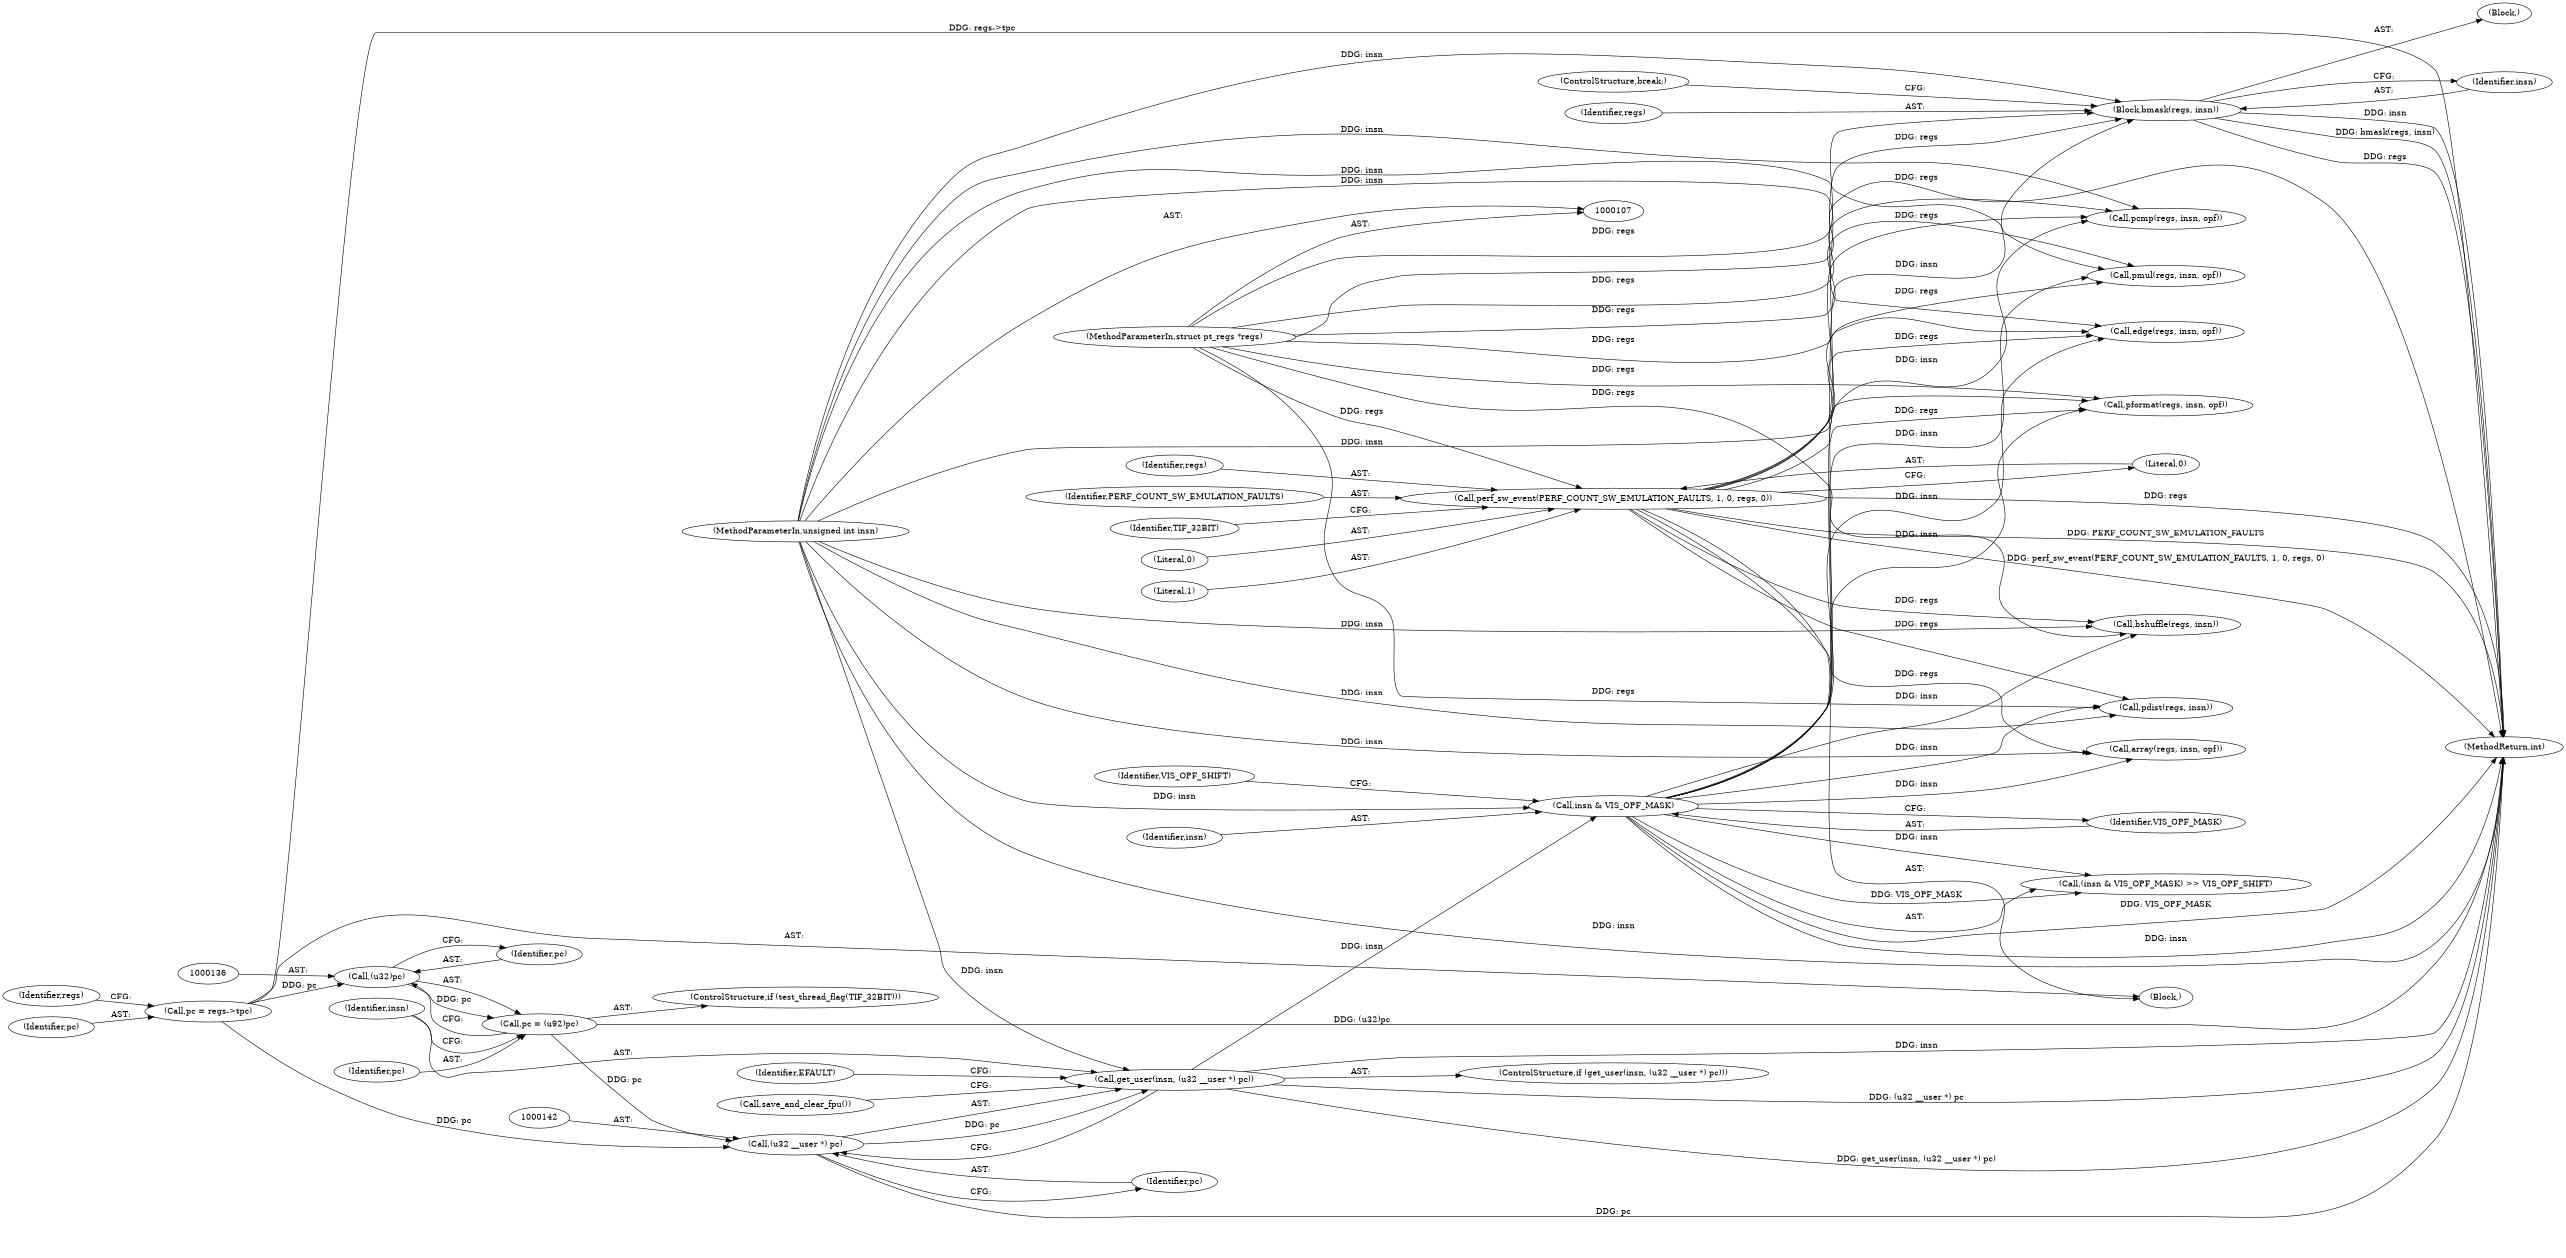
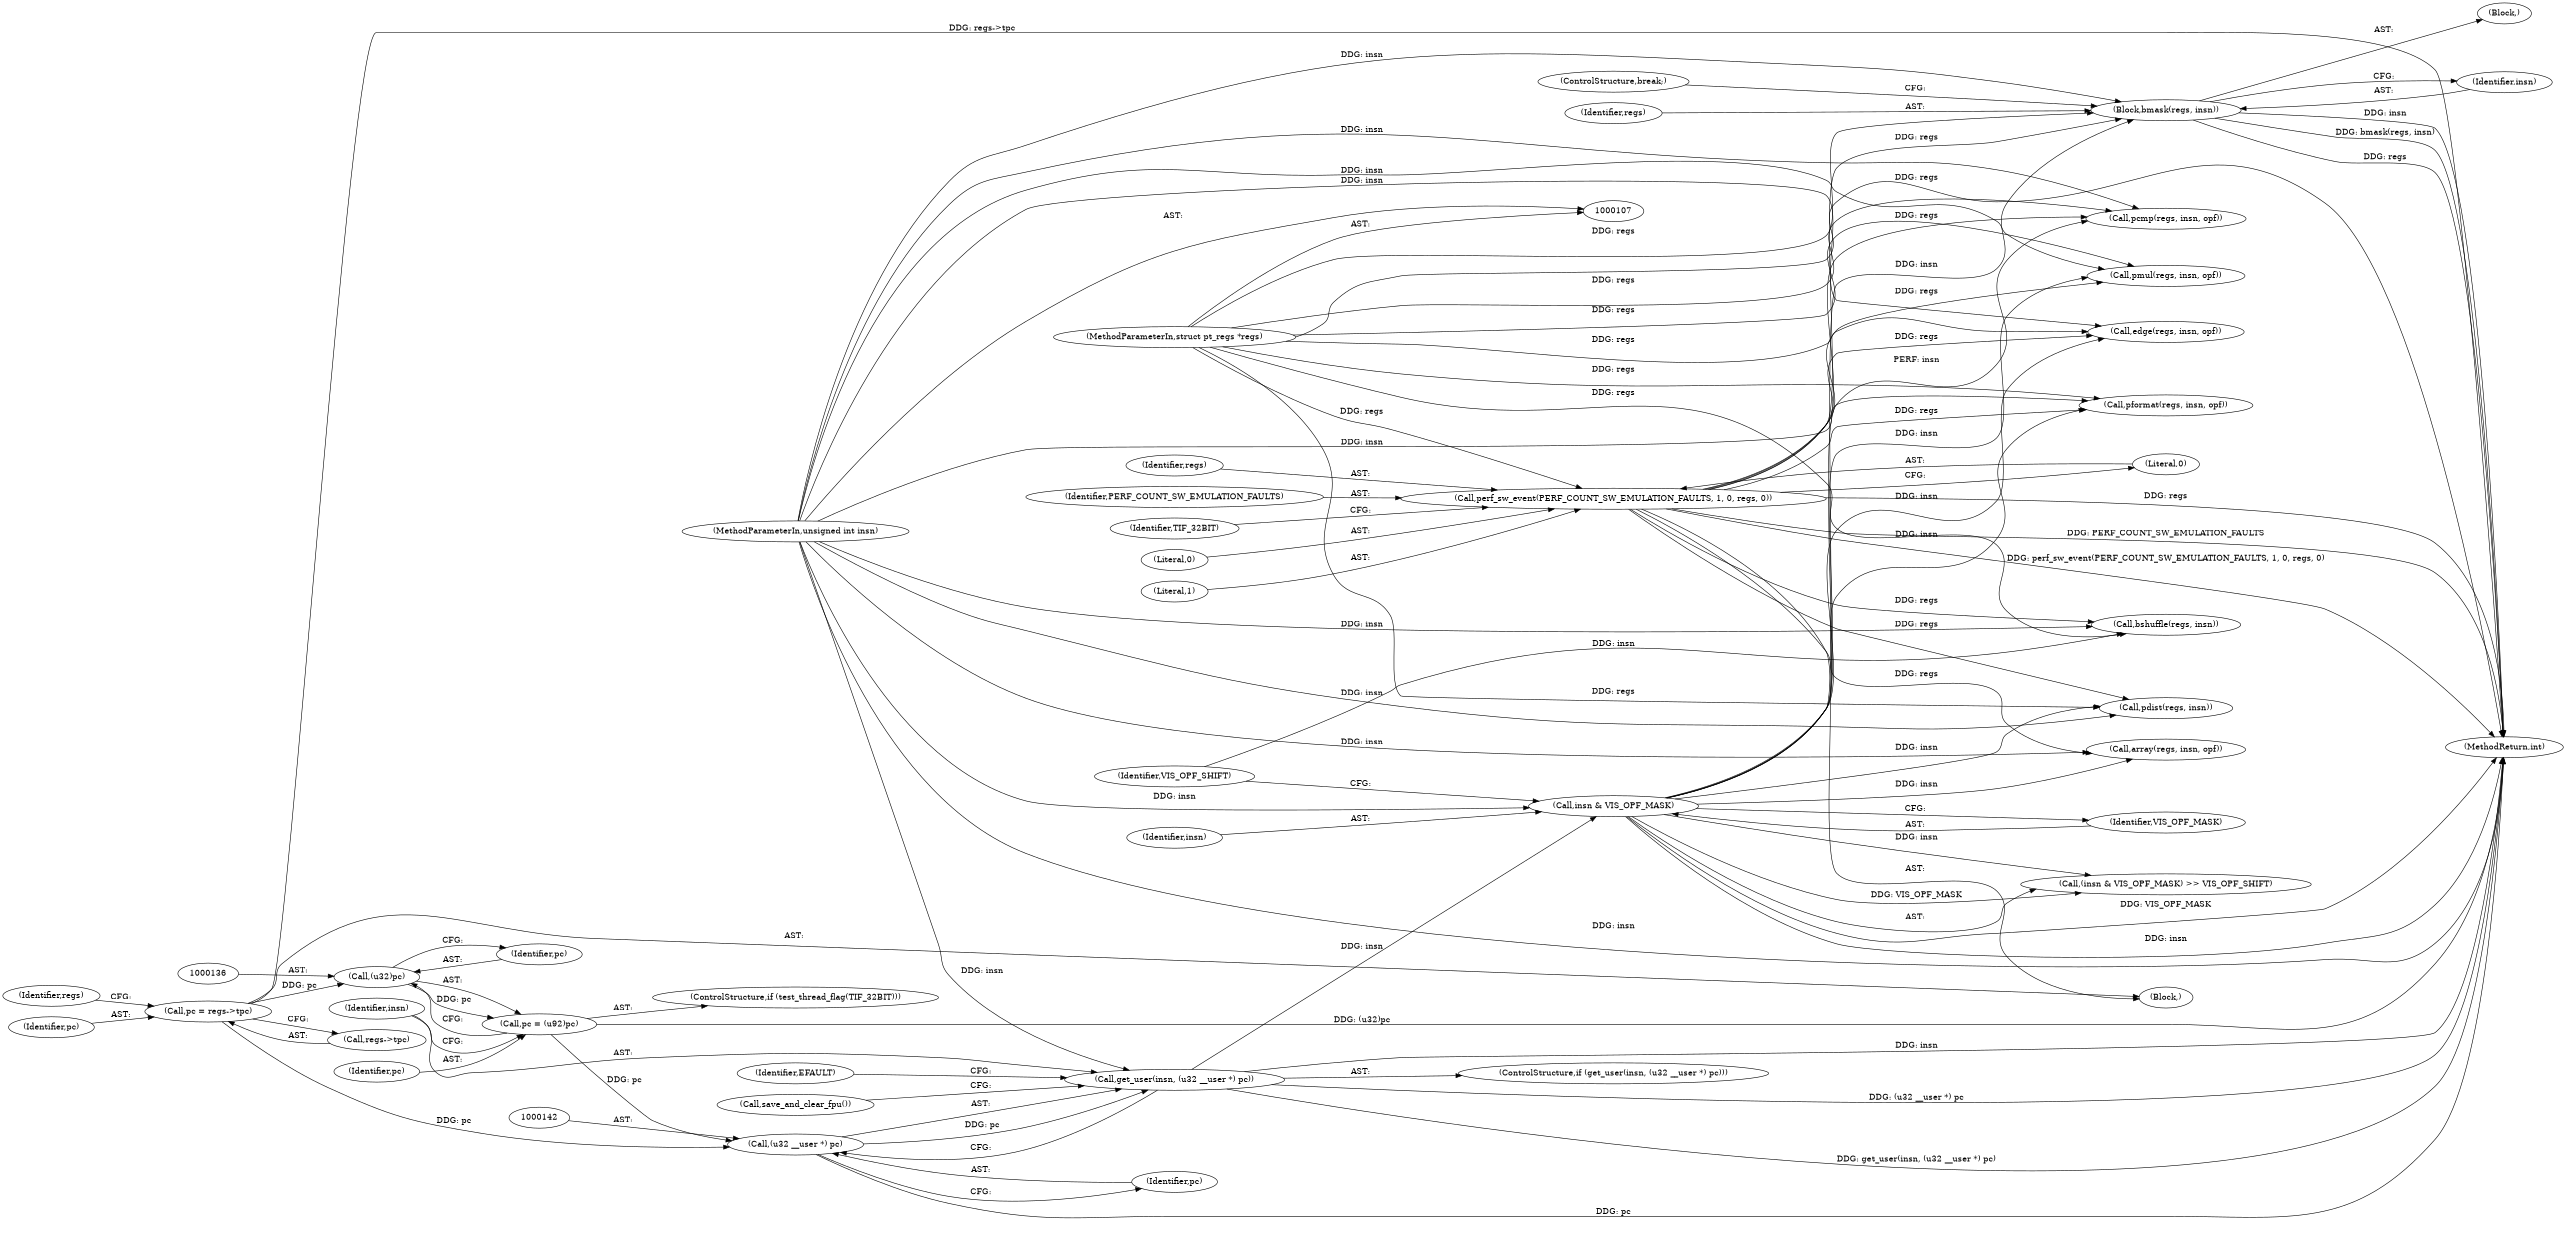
edge "(Call,insn & VIS_OPF_MASK)" -> "(Call,pcmp(regs, insn, opf))": label "DDG: insn" -> "PERF: insn"
edge "(Call,insn & VIS_OPF_MASK)" -> "(Call,bshuffle(regs, insn))": now "(Identifier,VIS_OPF_SHIFT)" -> "(Call,bshuffle(regs, insn))"
node "(Call,regs->tpc)": added
